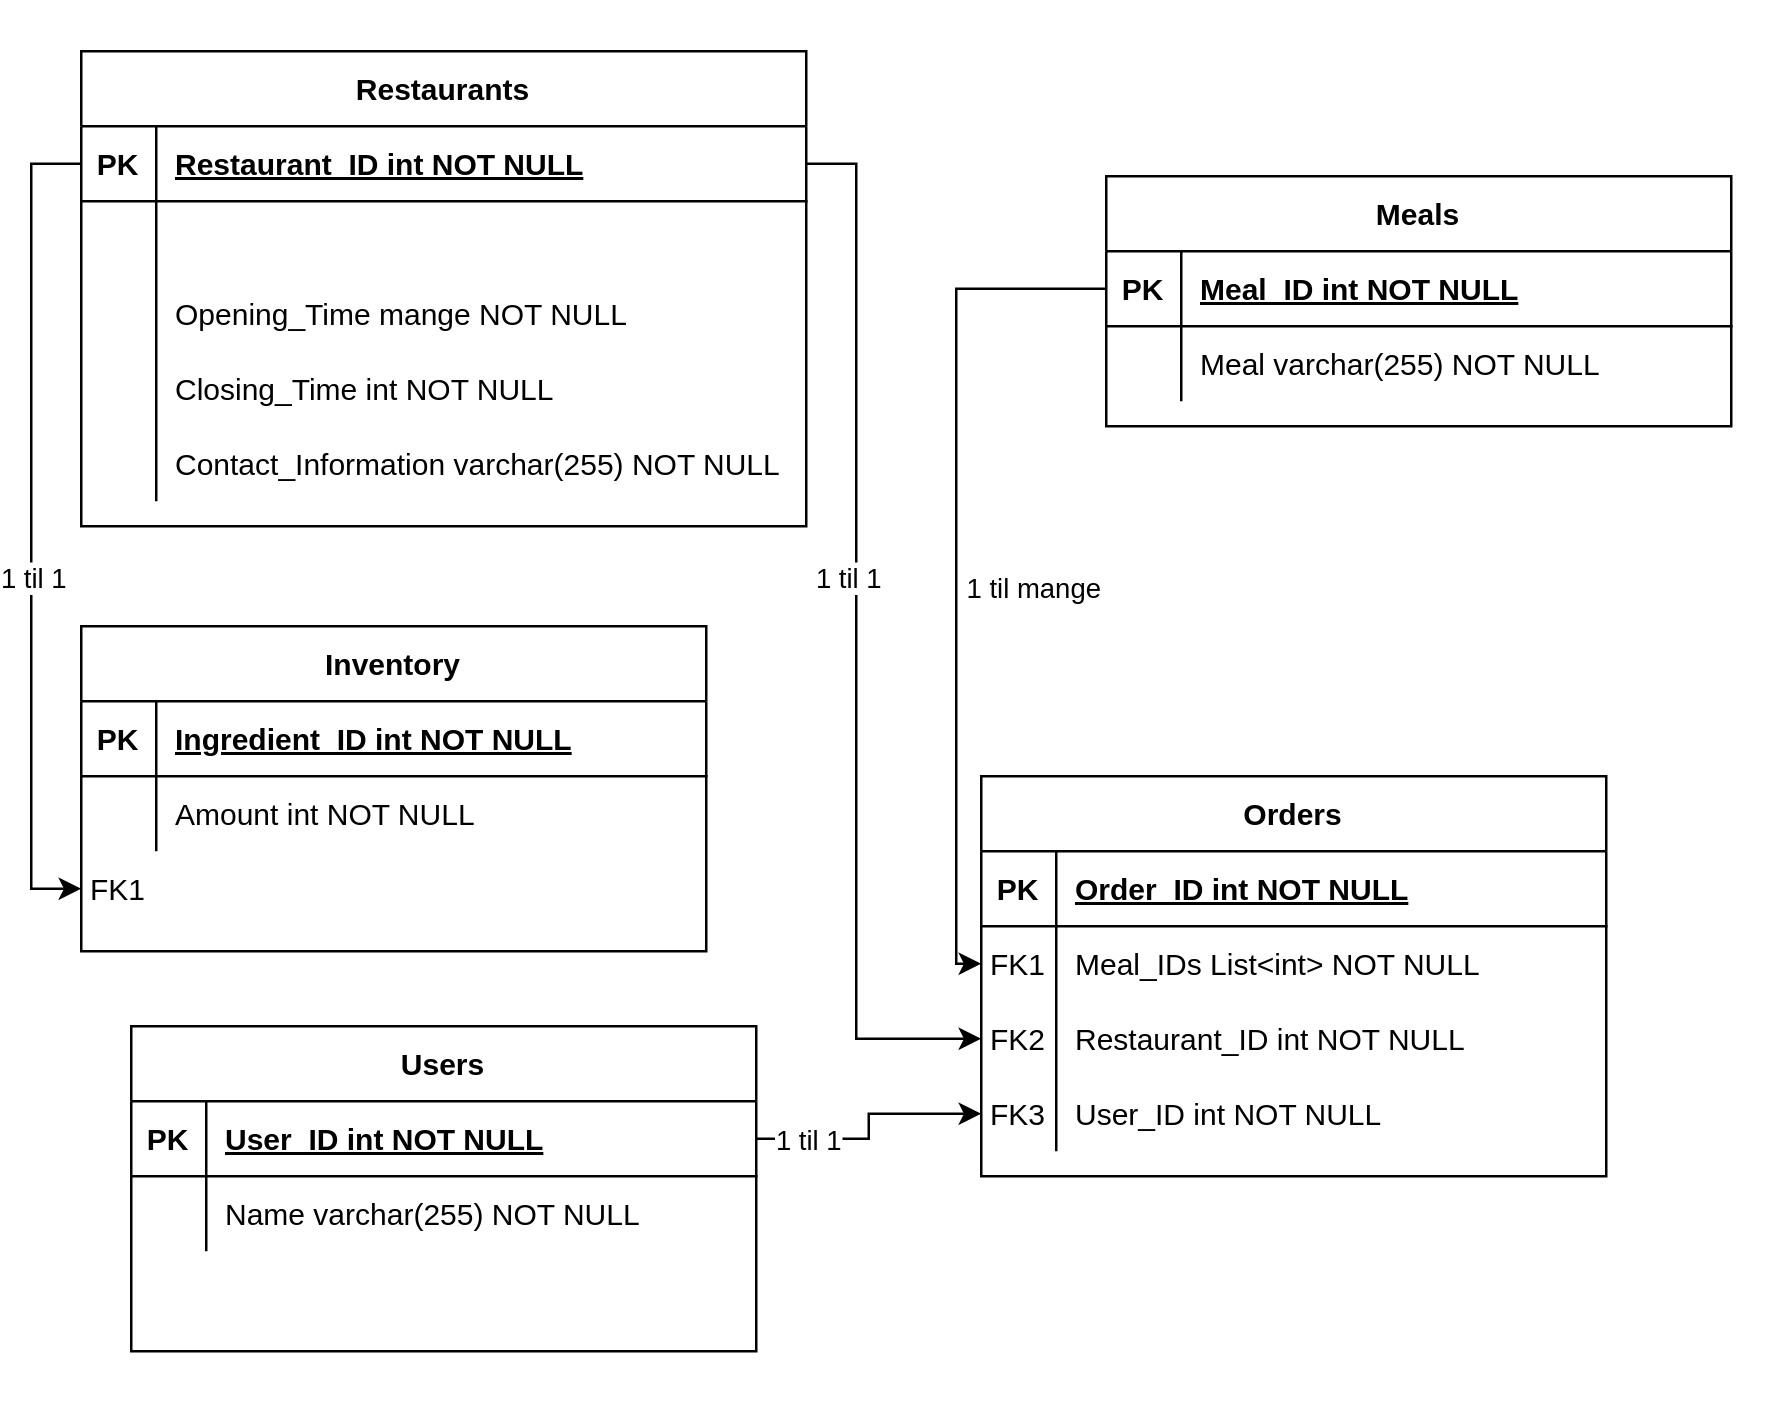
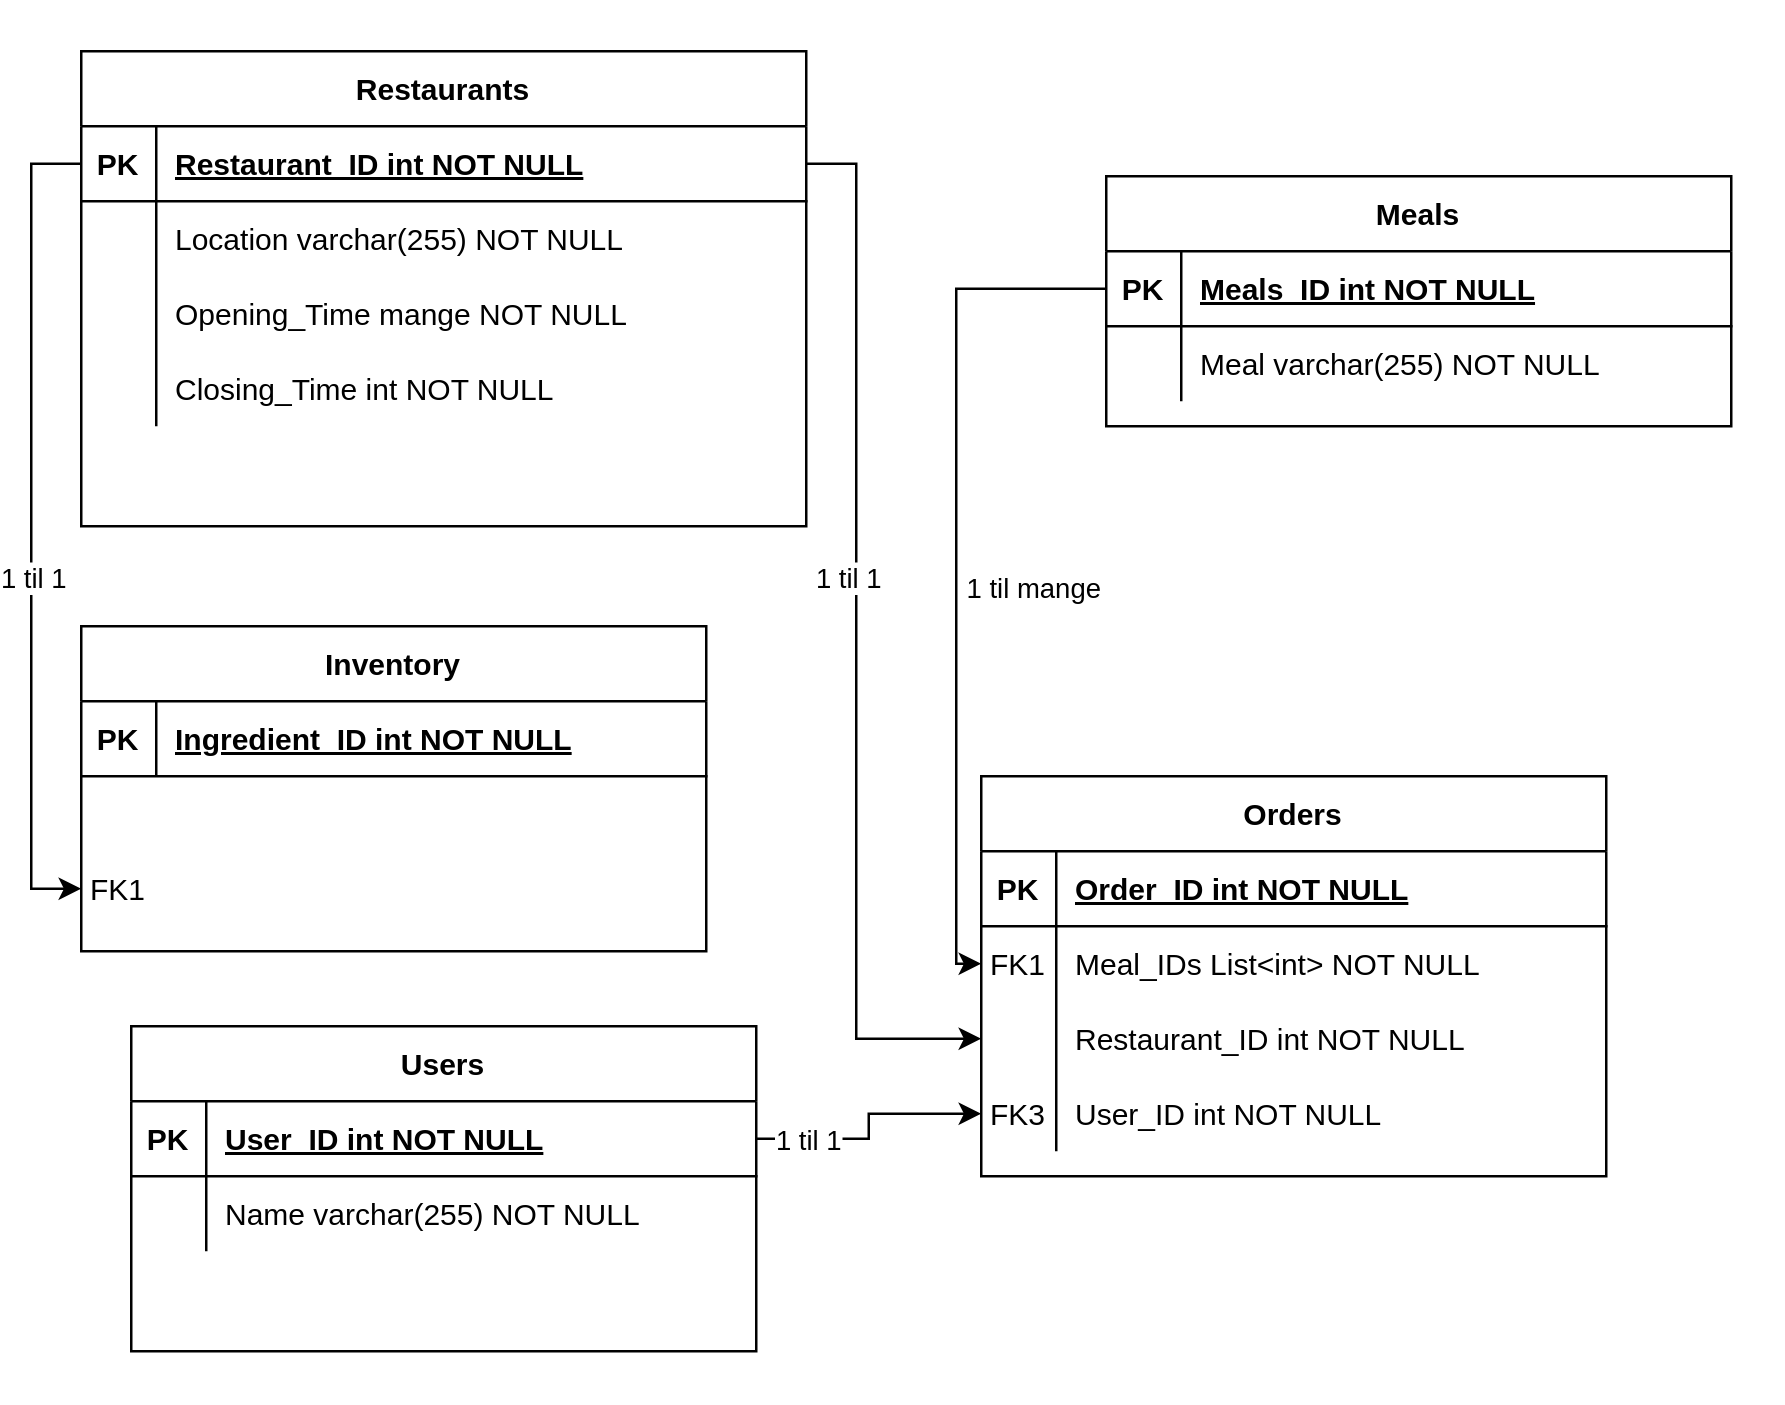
node "Location varchar(255) NOT NULL": added
node "Meal_ID int NOT NULL": label "Meal_ID int NOT NULL" -> "Meals_ID int NOT NULL"
node "Contact_Information varchar(255) NOT NULL": removed
node "Amount int NOT NULL": removed
node "FK2": removed
